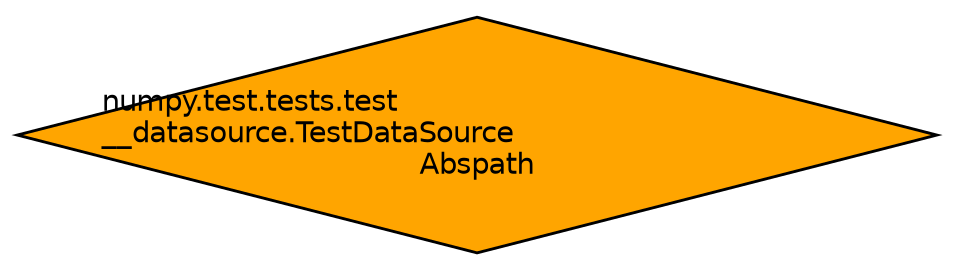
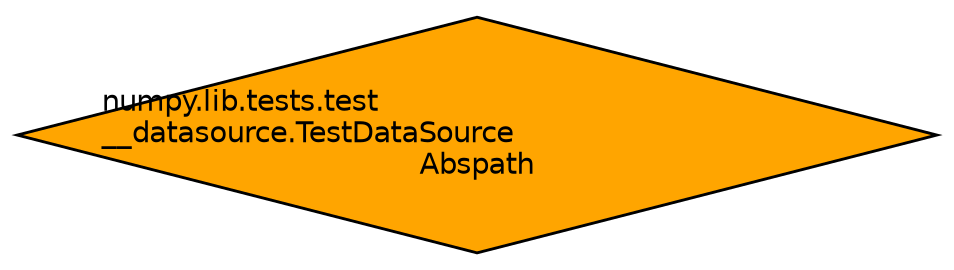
node "numpy.test.tests.test __datasource.TestDataSource Abspath": label "numpy.test.tests.test __datasource.TestDataSource Abspath" -> "numpy.lib.tests.test __datasource.TestDataSource Abspath"
